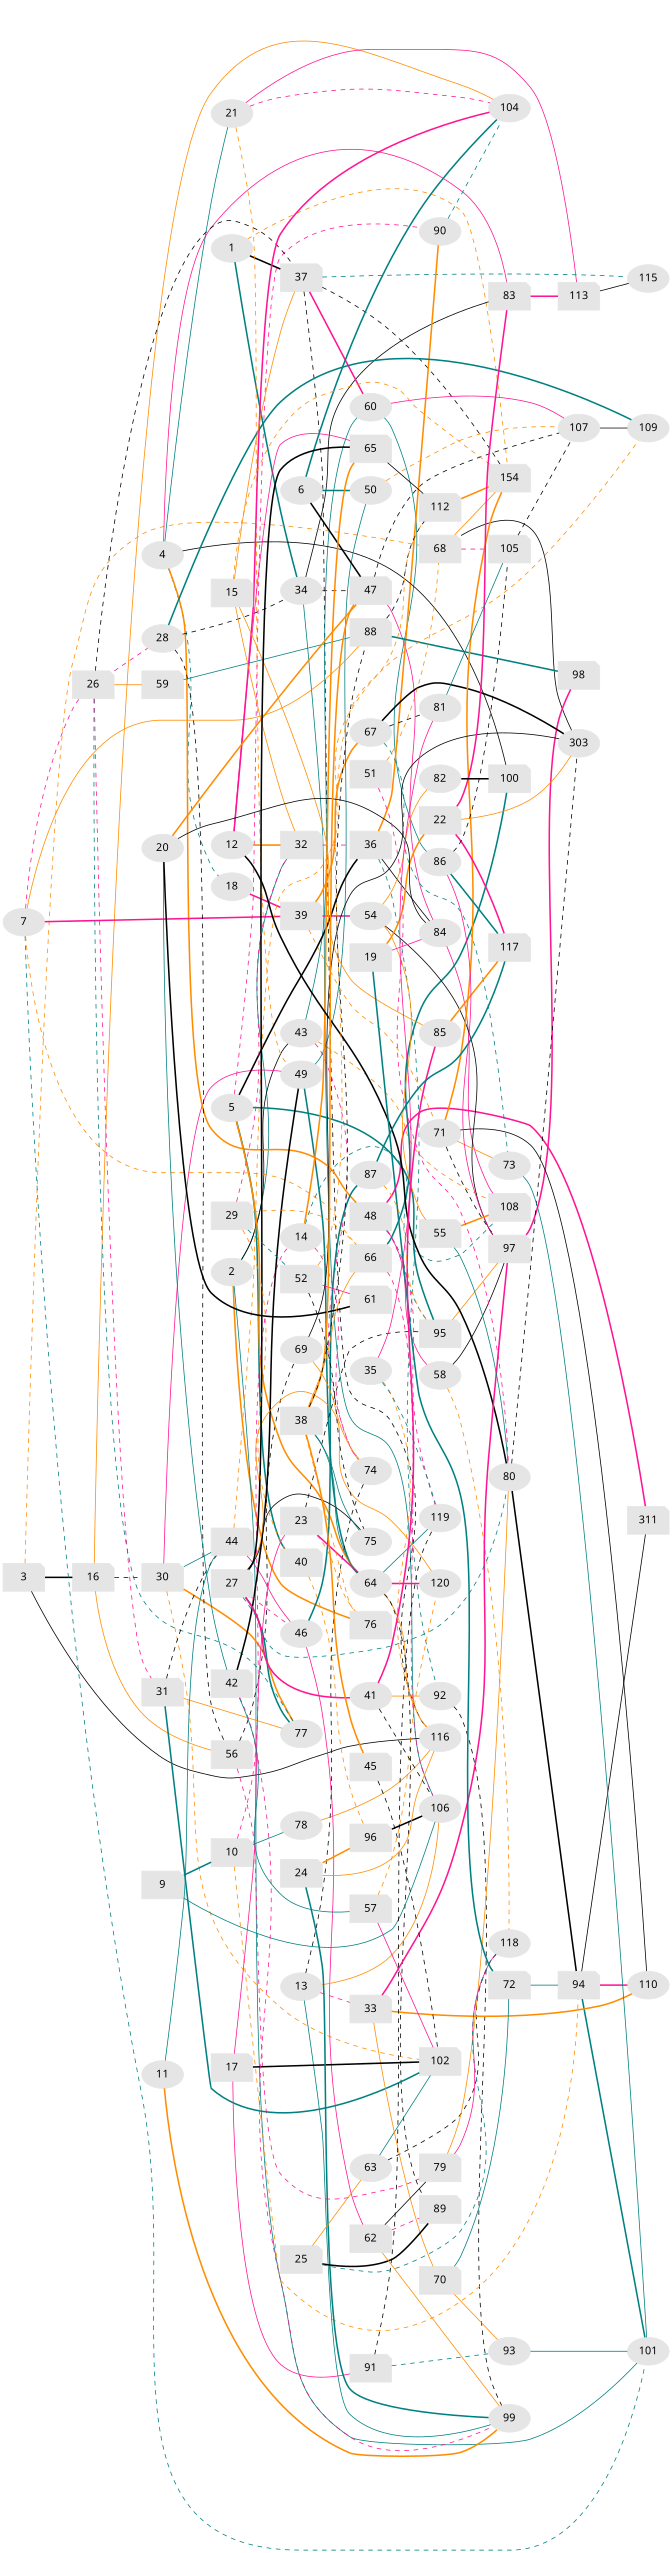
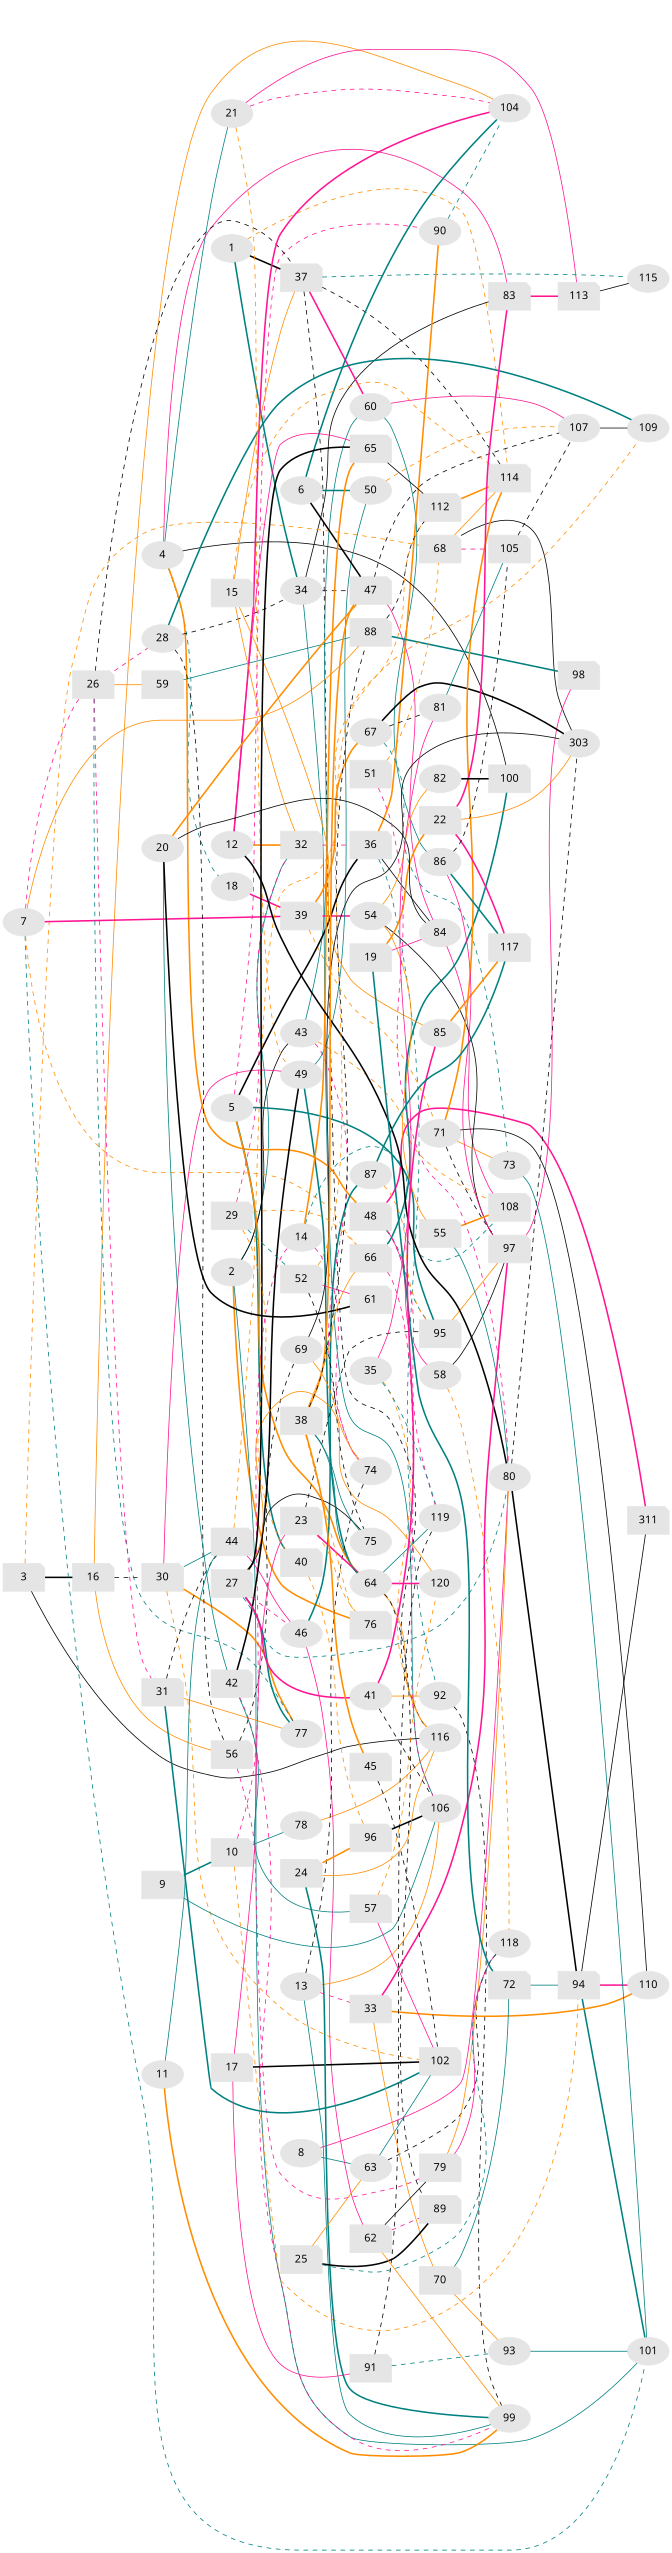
node "154": label "154" -> "114"
edge "98" -- "97": style bold -> solid
node "8": added
